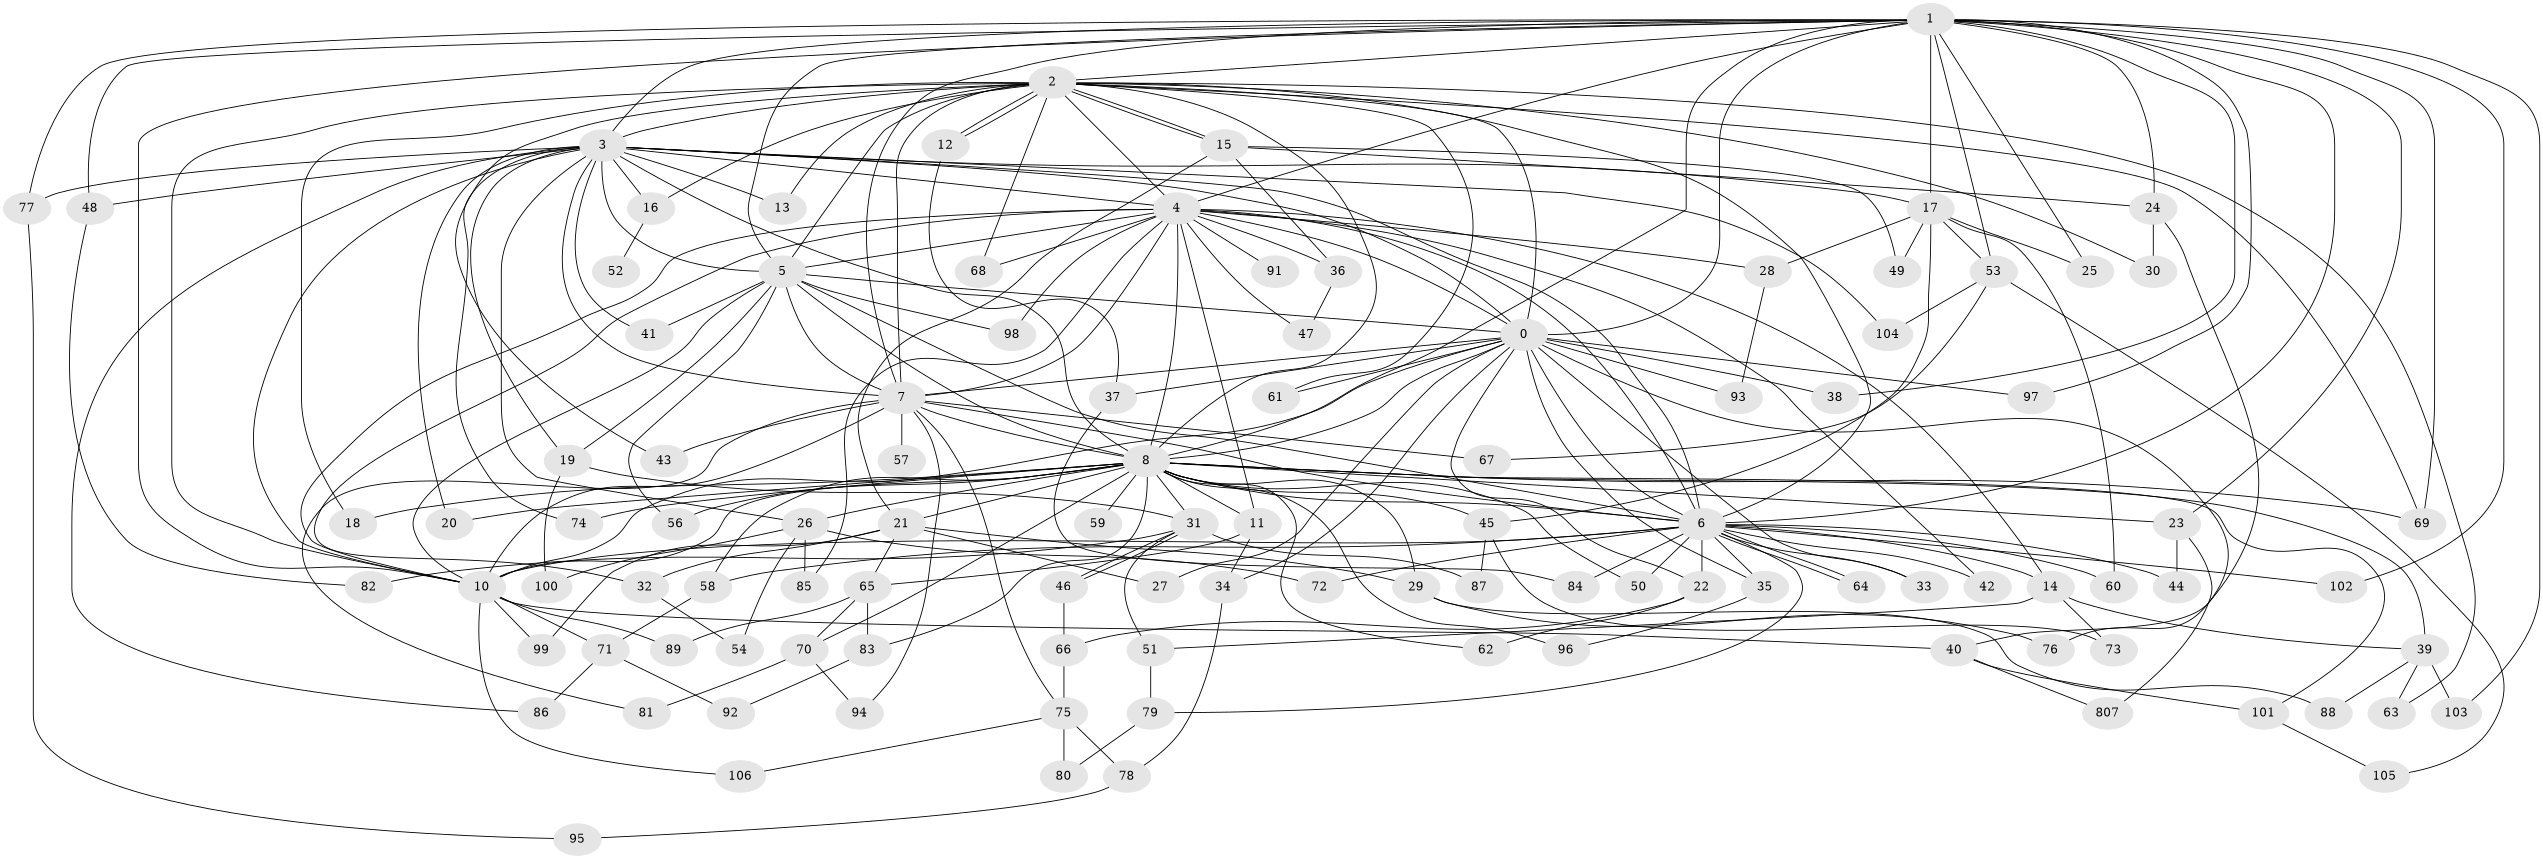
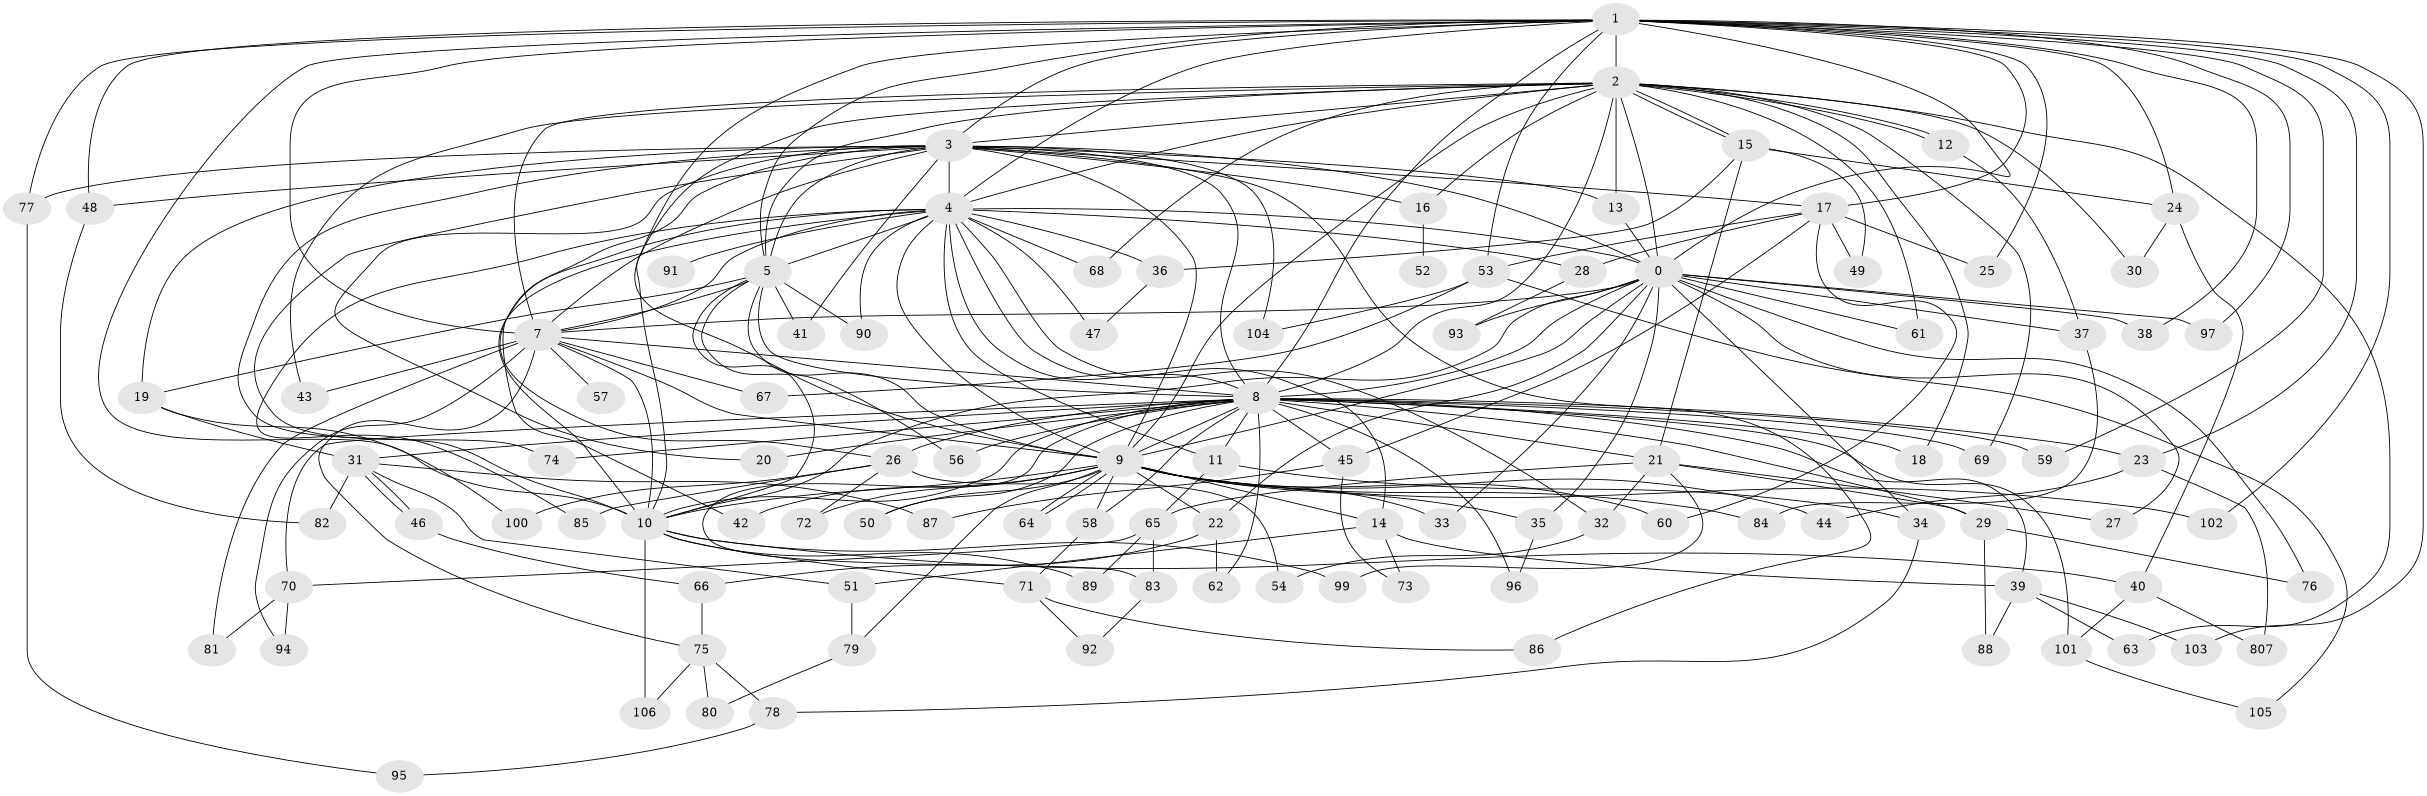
edge "1" -- "69": now "1" -- "59"
edge "5" -- "0": now "13" -- "0"
node "98": label "98" -> "90"
node "6": label "6" -> "9"
